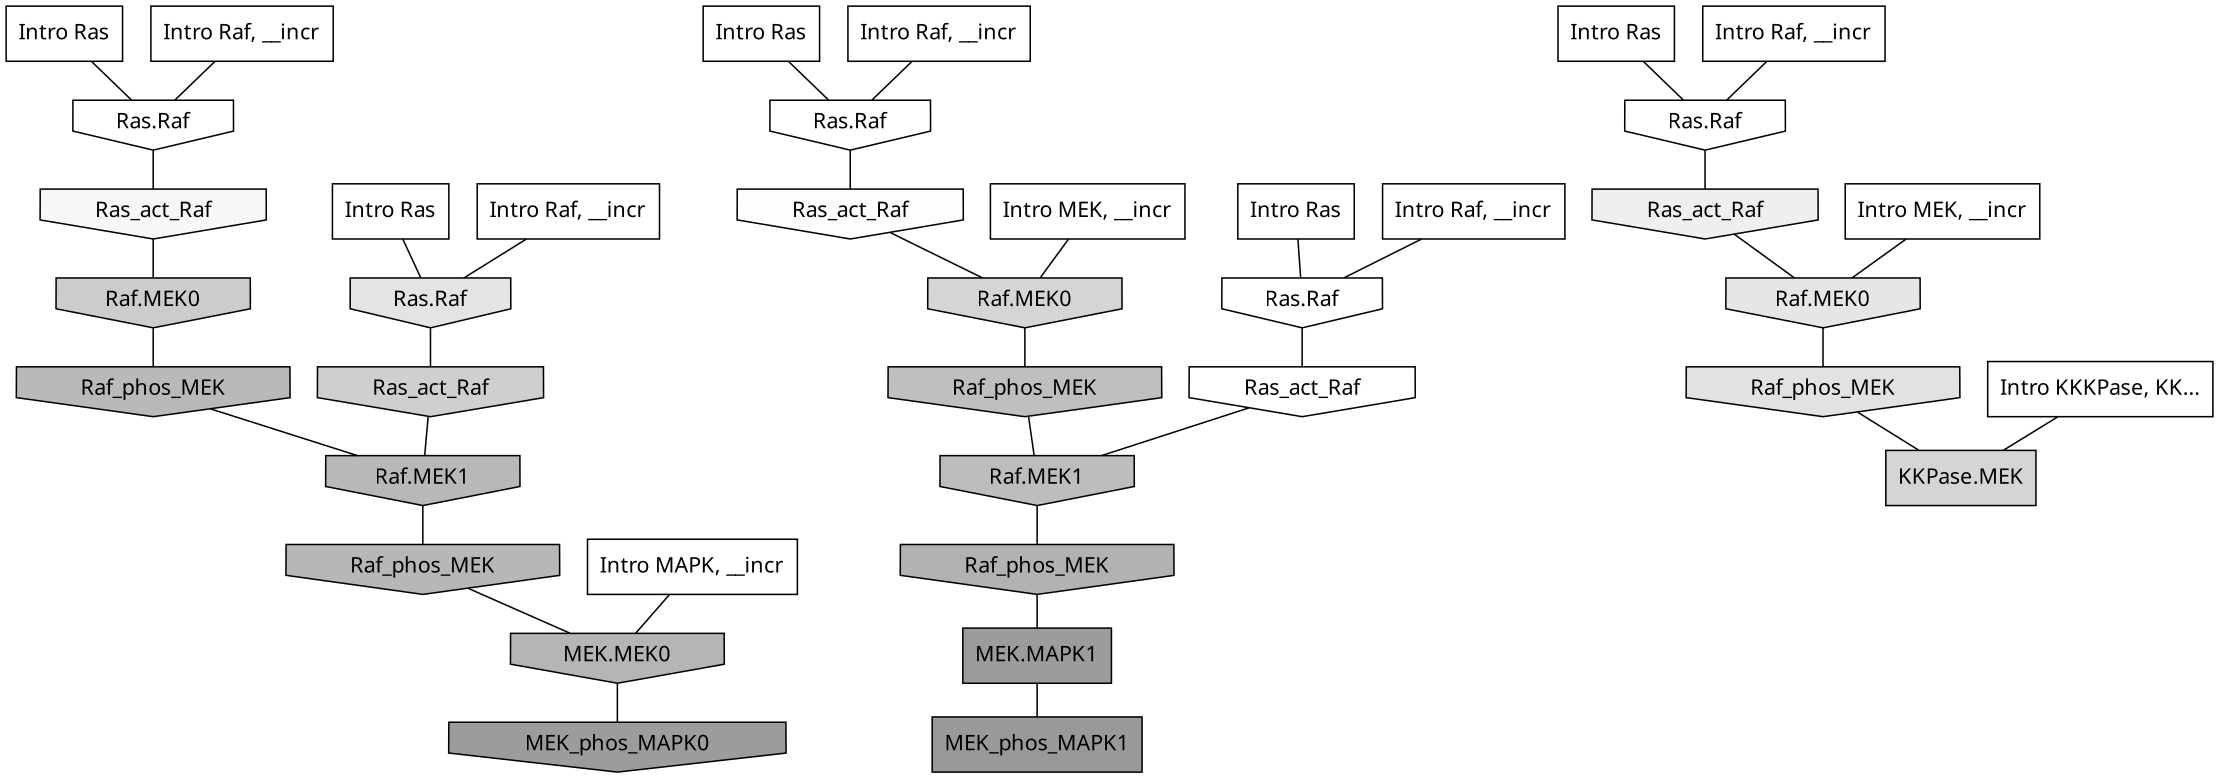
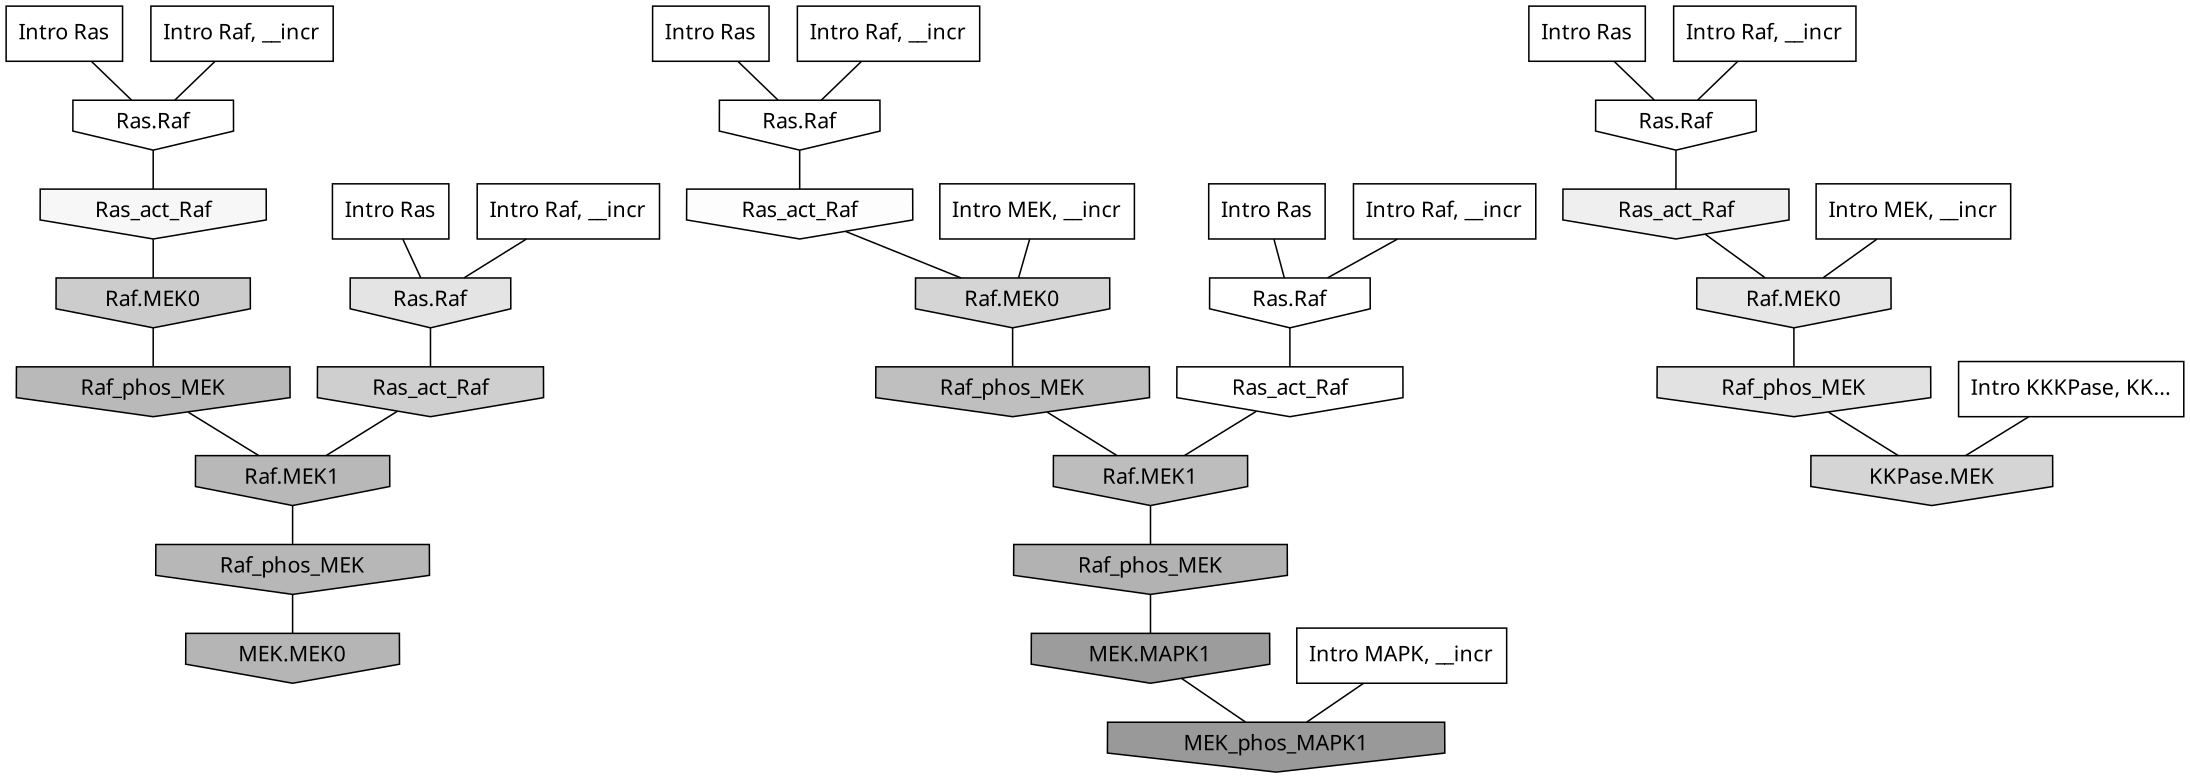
node "KKPase.MEK": shape box -> invhouse
edge "Intro MAPK, __incr" -- "MEK.MEK0": now "Intro MAPK, __incr" -- "MEK_phos_MAPK1"
node "MEK.MAPK1": shape box -> invhouse
node "MEK_phos_MAPK0": removed
node "MEK_phos_MAPK1": shape box -> invhouse
